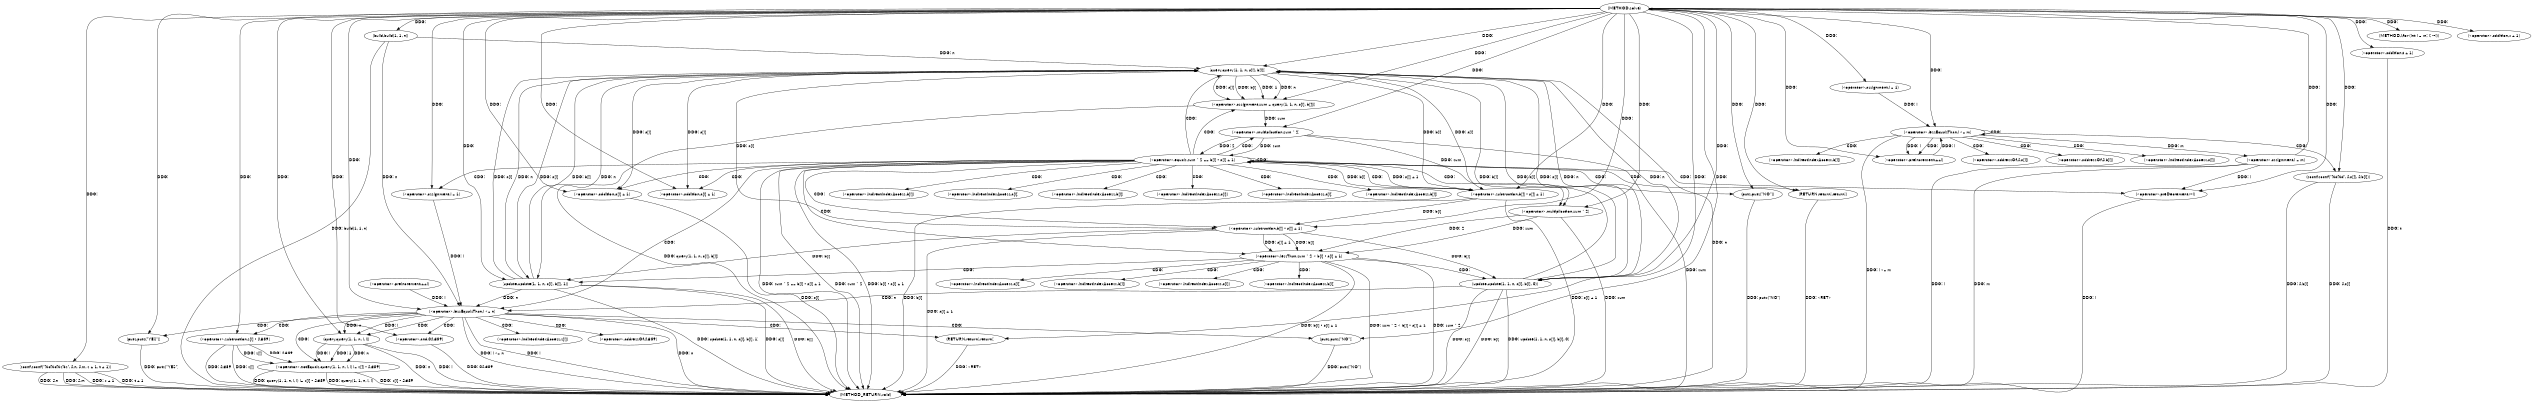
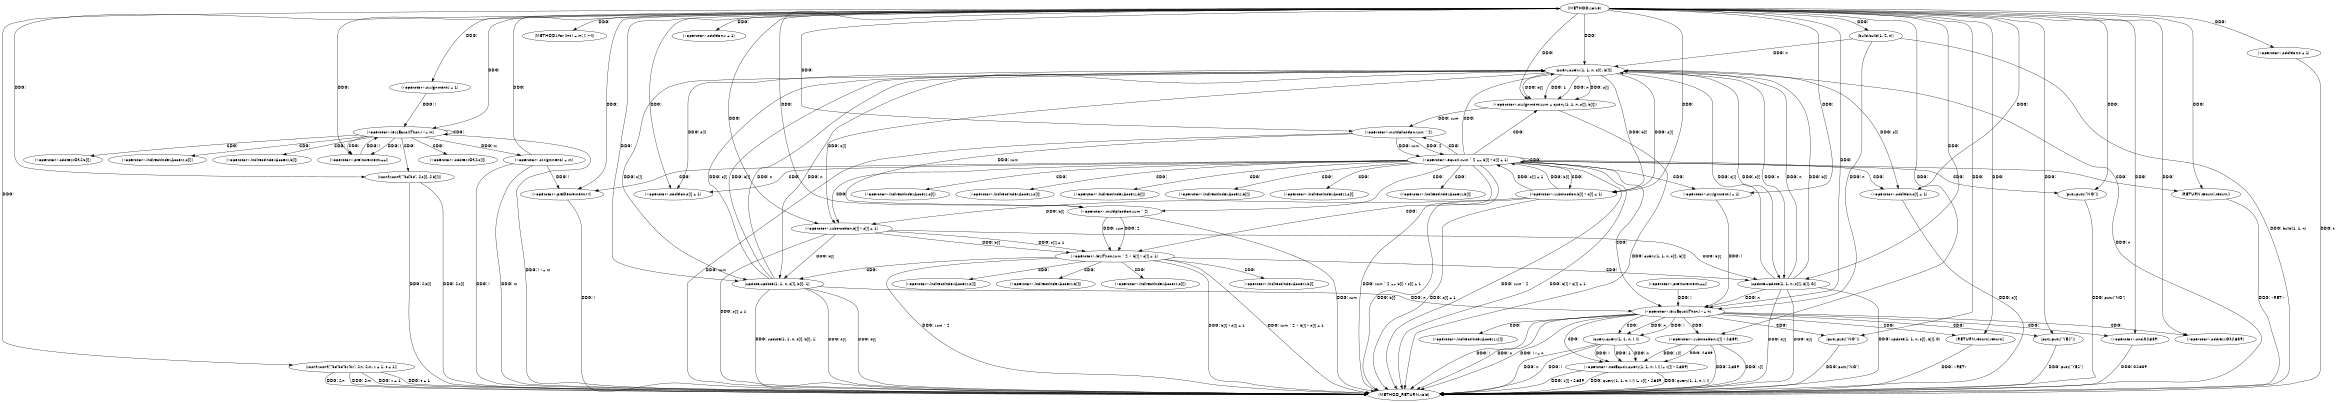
edge "(METHOD,solve)" -> "(query,query(1, 1, n, i, i))": now "(METHOD,solve)" -> "(<operator>.addressOf,&#39)"
node "(build,build(1, 1, n))": label "(build,build(1, 1, n))" -> "(build,build(1, 2, n))"
edge "(update,update(1, 1, n, a[i], b[i], 0))" -> "(<operator>.lessEqualsThan,i <= n)": label "CDG: n" -> "DDG: n"
